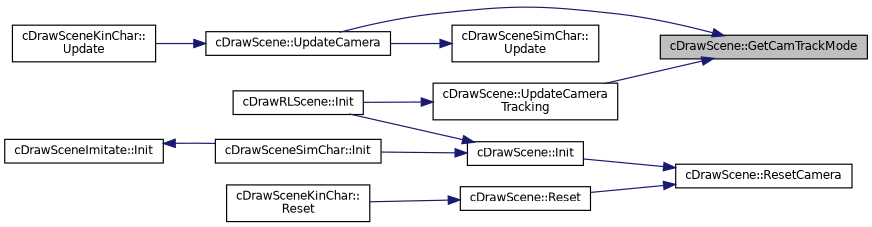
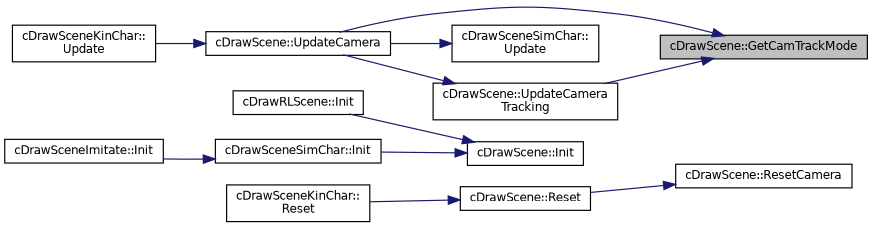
edge "cDrawRLScene::Init" -> "cDrawScene::UpdateCamera Tracking": now "cDrawScene::UpdateCamera" -> "cDrawScene::UpdateCamera Tracking"
edge "cDrawSceneSimChar::Init" -> "cDrawSceneImitate::Init": reversed
edge "cDrawScene::Init" -> "cDrawScene::ResetCamera": removed
